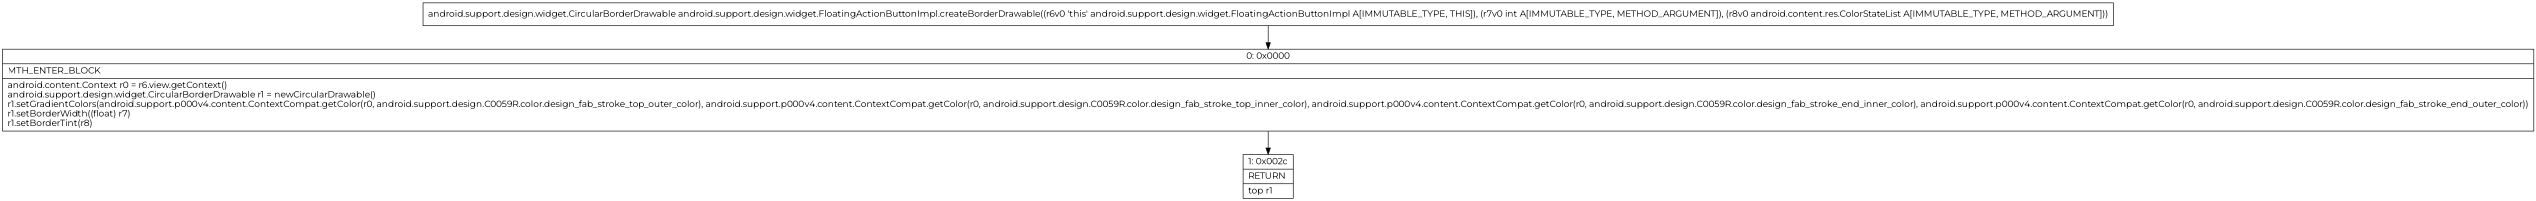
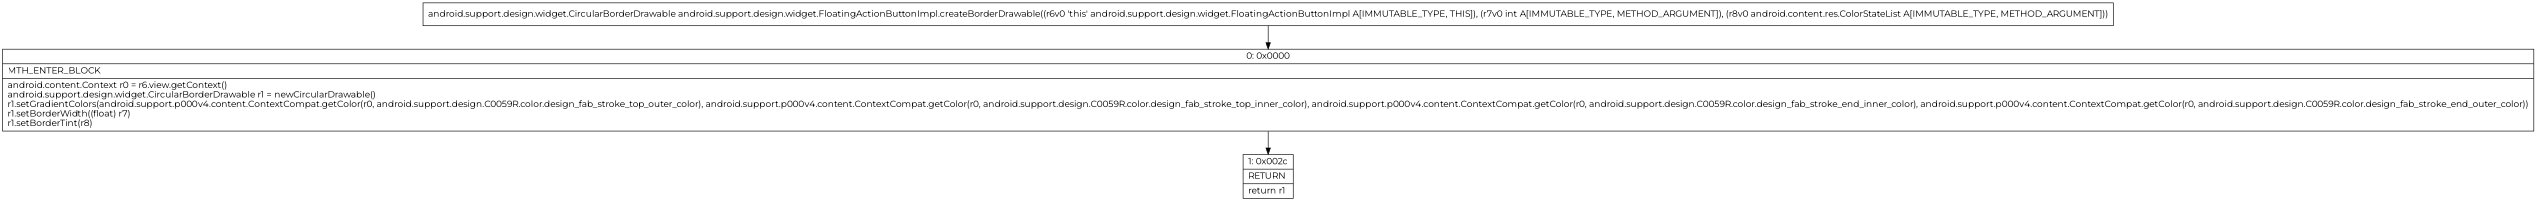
node "1: 0x002c": text "top r1" -> "return r1"
